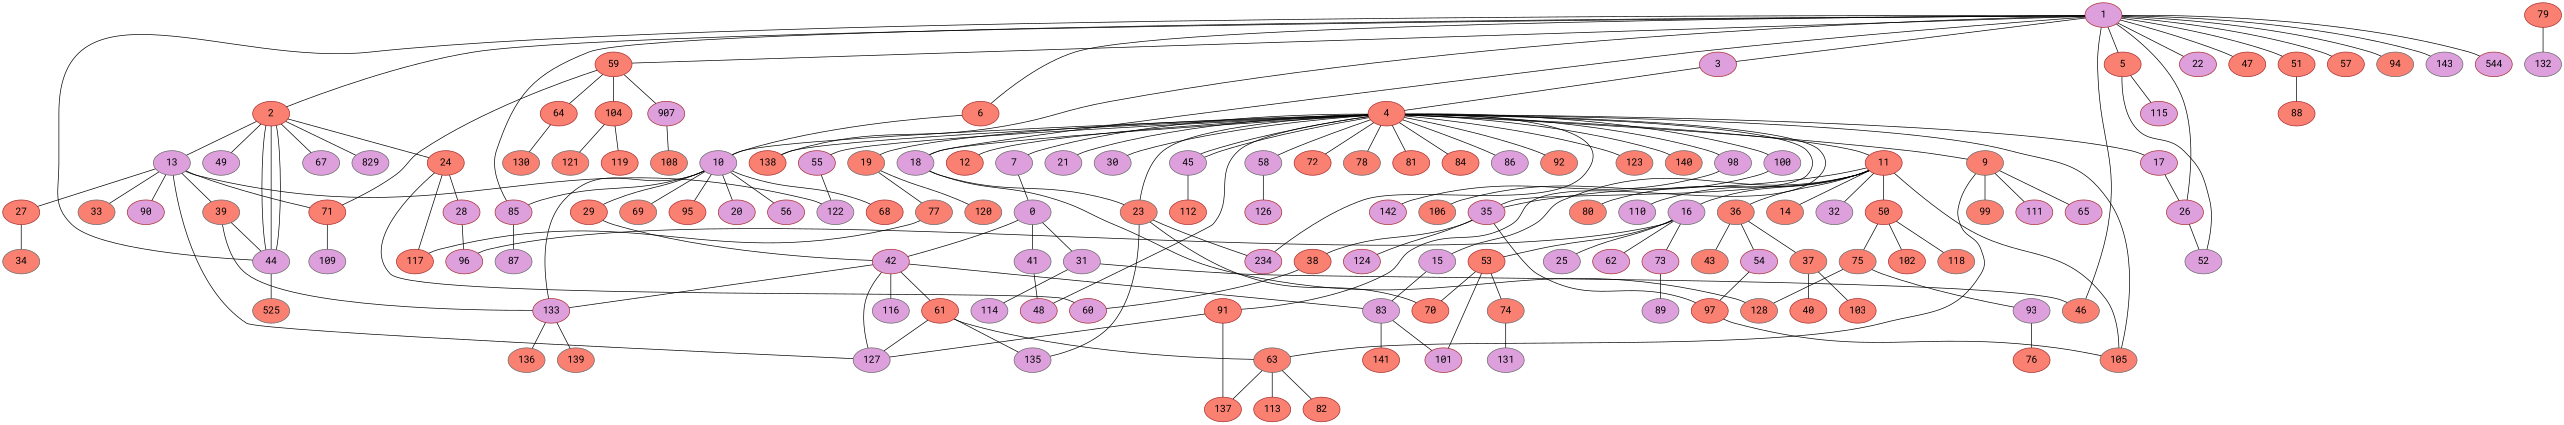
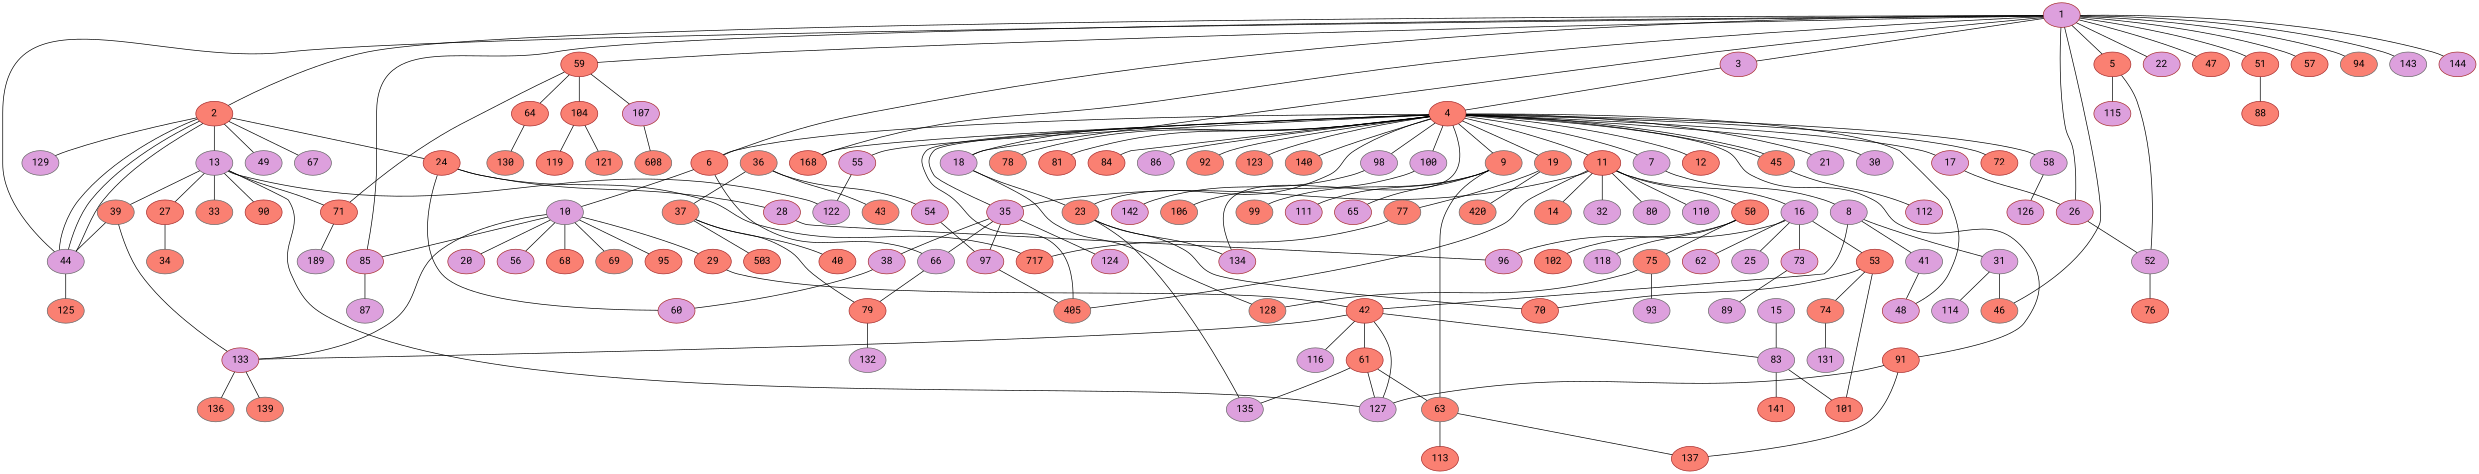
node "544": label "544" -> "144"
node "907": label "907" -> "107"
edge "4" -- "10": now "4" -- "6"
node "829": label "829" -> "129"
node "108": label "108" -> "608"
node "138": label "138" -> "168"
node "45": fillcolor plum -> salmon
edge "11" -- "15": removed
edge "11" -- "36": removed
node "90": fillcolor plum -> salmon
node "120": label "120" -> "420"
node "0": label "0" -> "8"
node "112": fillcolor salmon -> plum
node "80": fillcolor salmon -> plum
edge "37" -- "79": added
node "109": label "109" -> "189"
node "117": label "117" -> "717"
node "42": fillcolor plum -> salmon
node "66": added
node "234": label "234" -> "134"
node "38": fillcolor salmon -> plum
node "118": fillcolor salmon -> plum
node "525": label "525" -> "125"
node "97": fillcolor salmon -> plum
node "103": label "103" -> "503"
edge "93" -- "76": now "52" -- "76"
node "101": fillcolor plum -> salmon
node "105": label "105" -> "405"
node "82": removed
